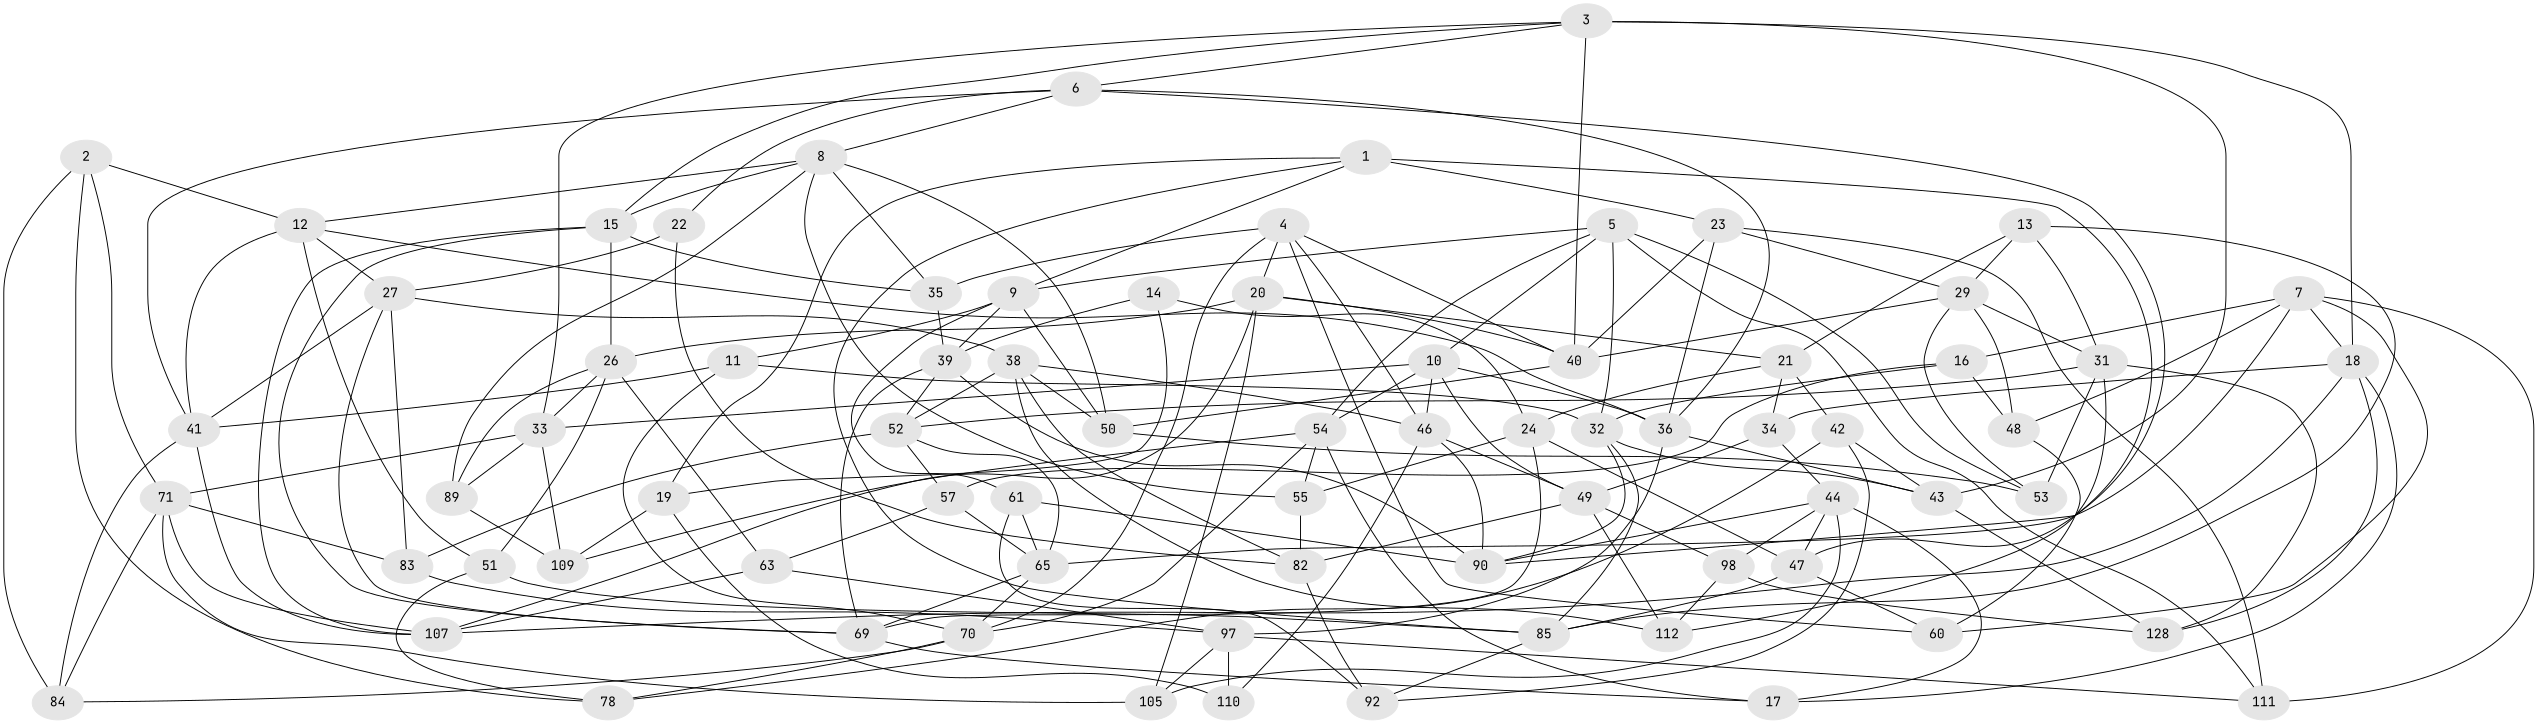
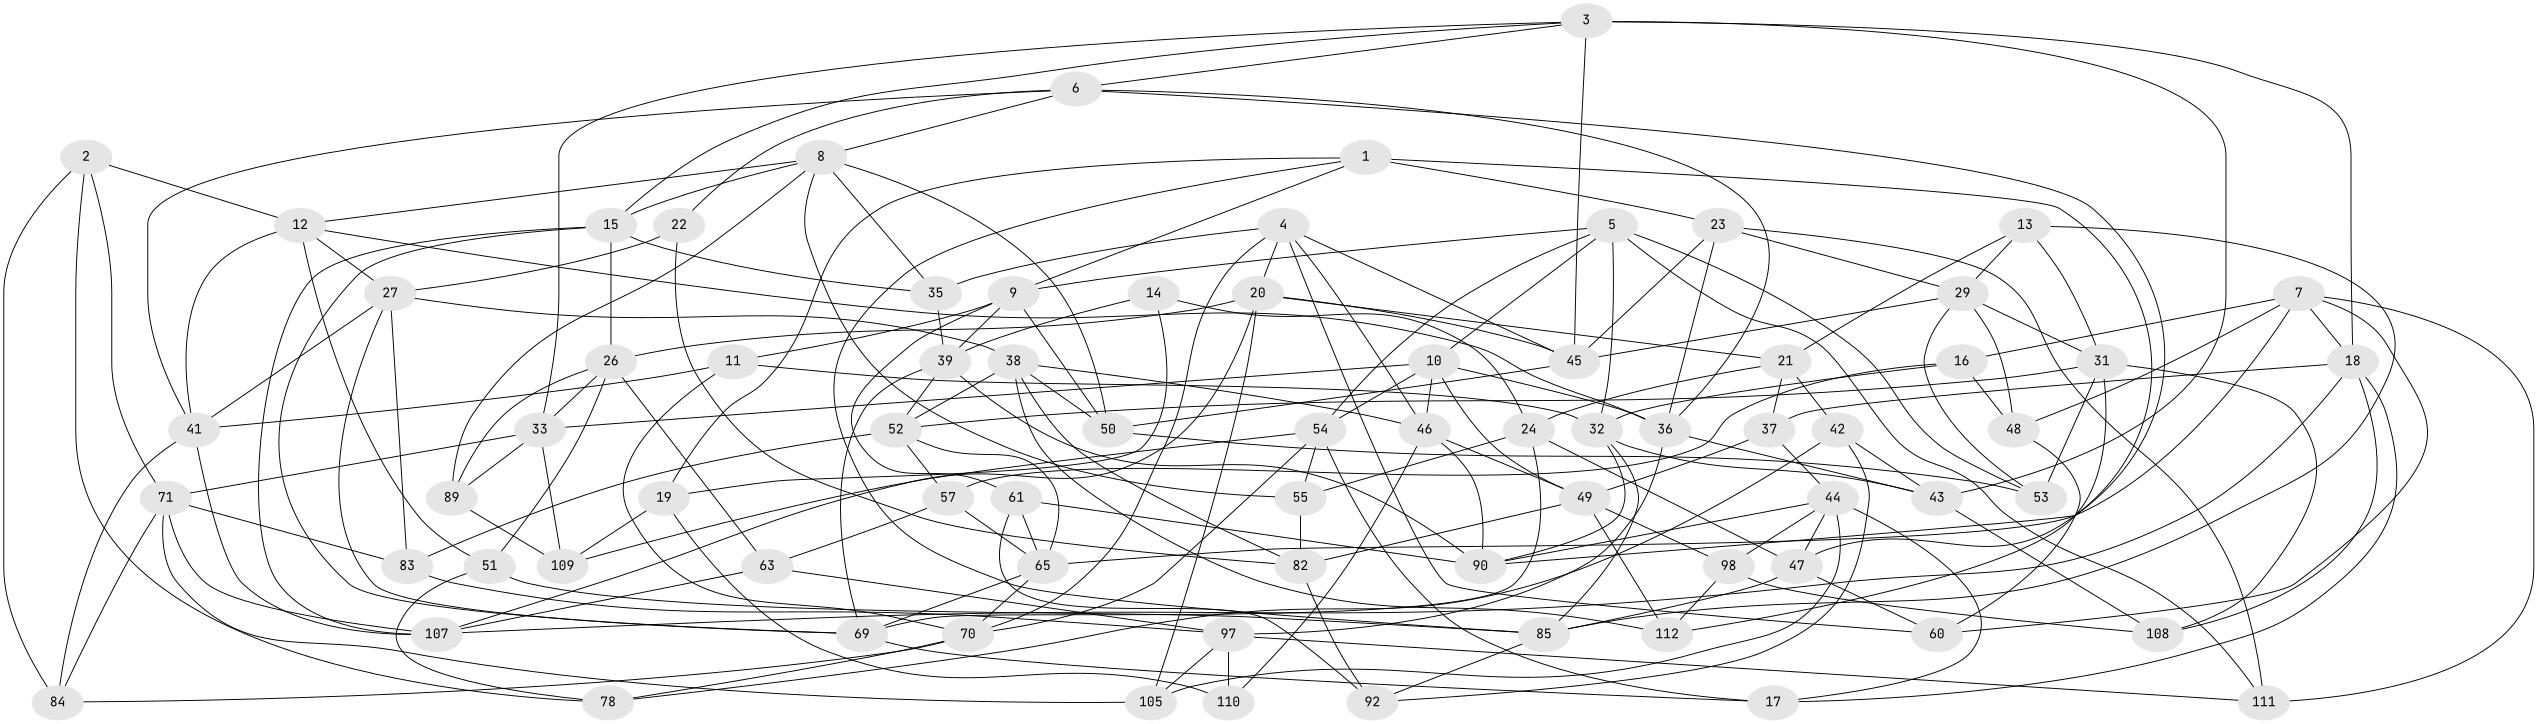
node "40": label "40" -> "45"
node "34": label "34" -> "37"
node "128": label "128" -> "108"
